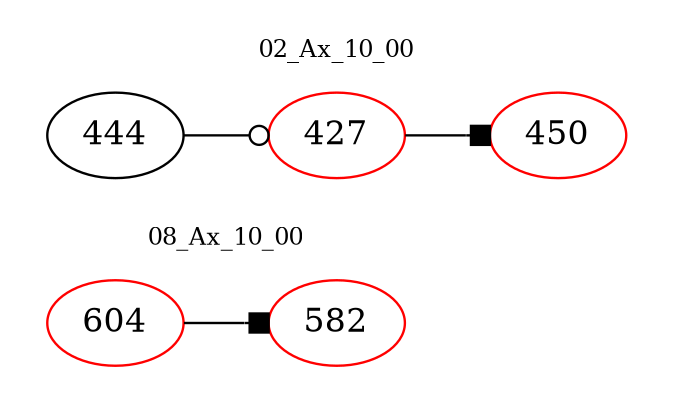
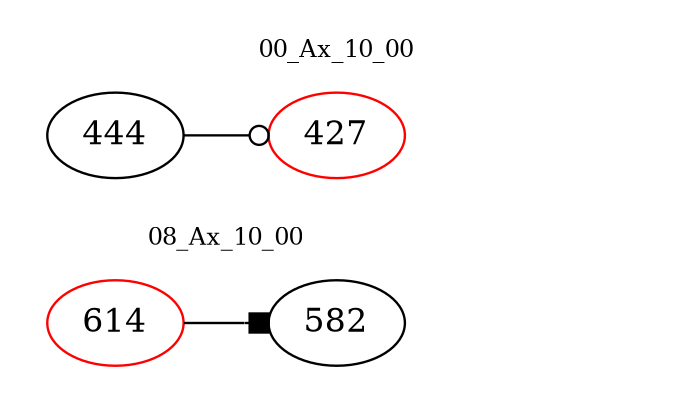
cluster "02_Ax_10_00": label "02_Ax_10_00" -> "00_Ax_10_00"
node "450": removed
node "604": label "604" -> "614"
node "582": color red -> black
